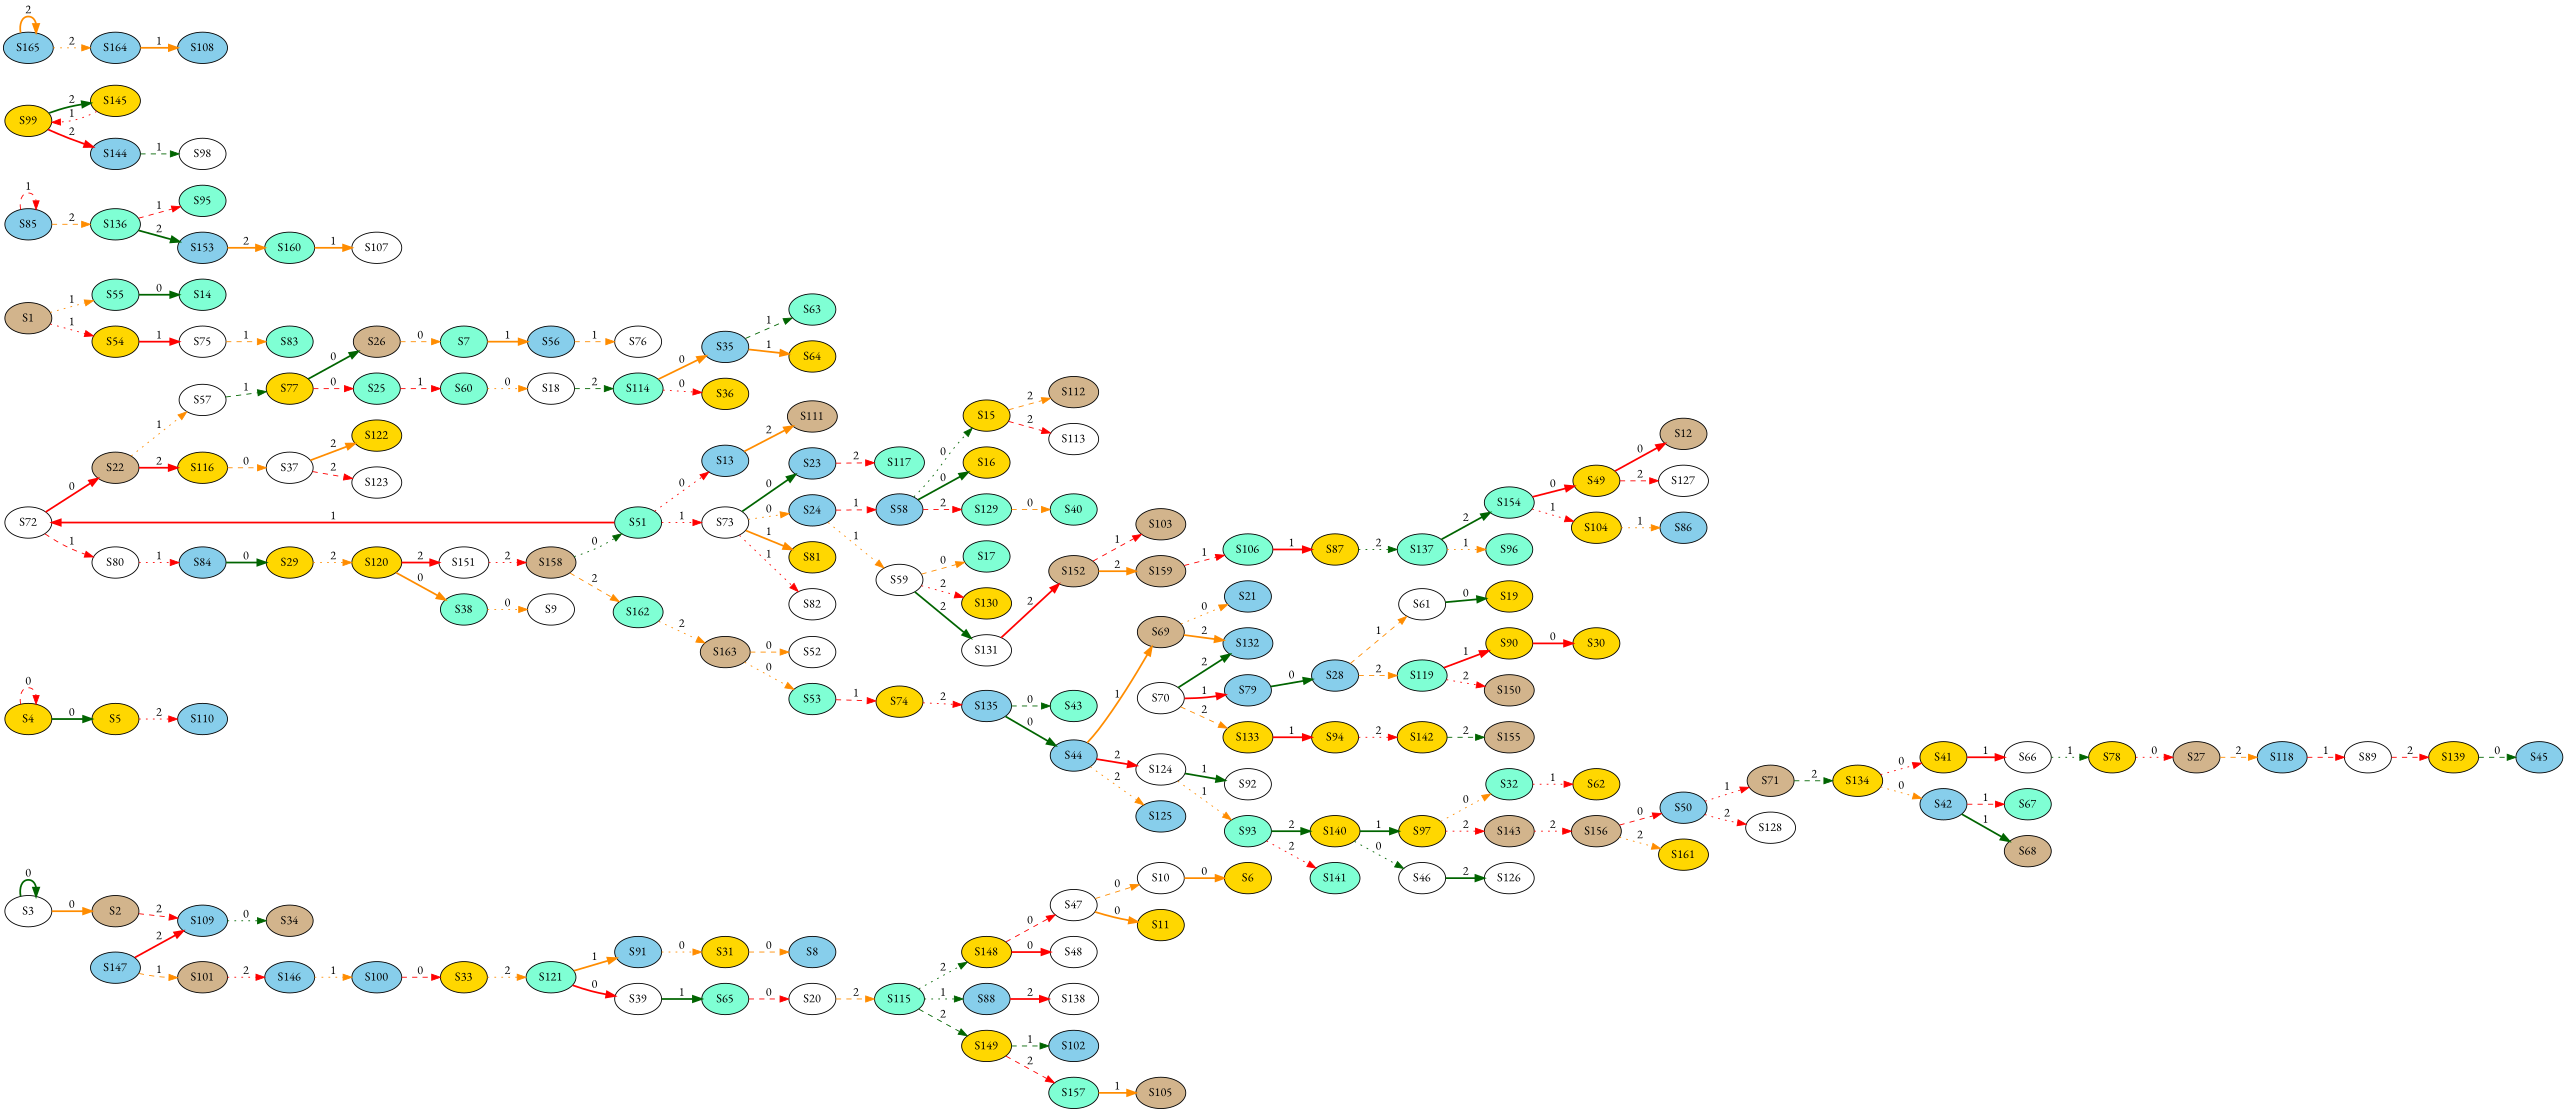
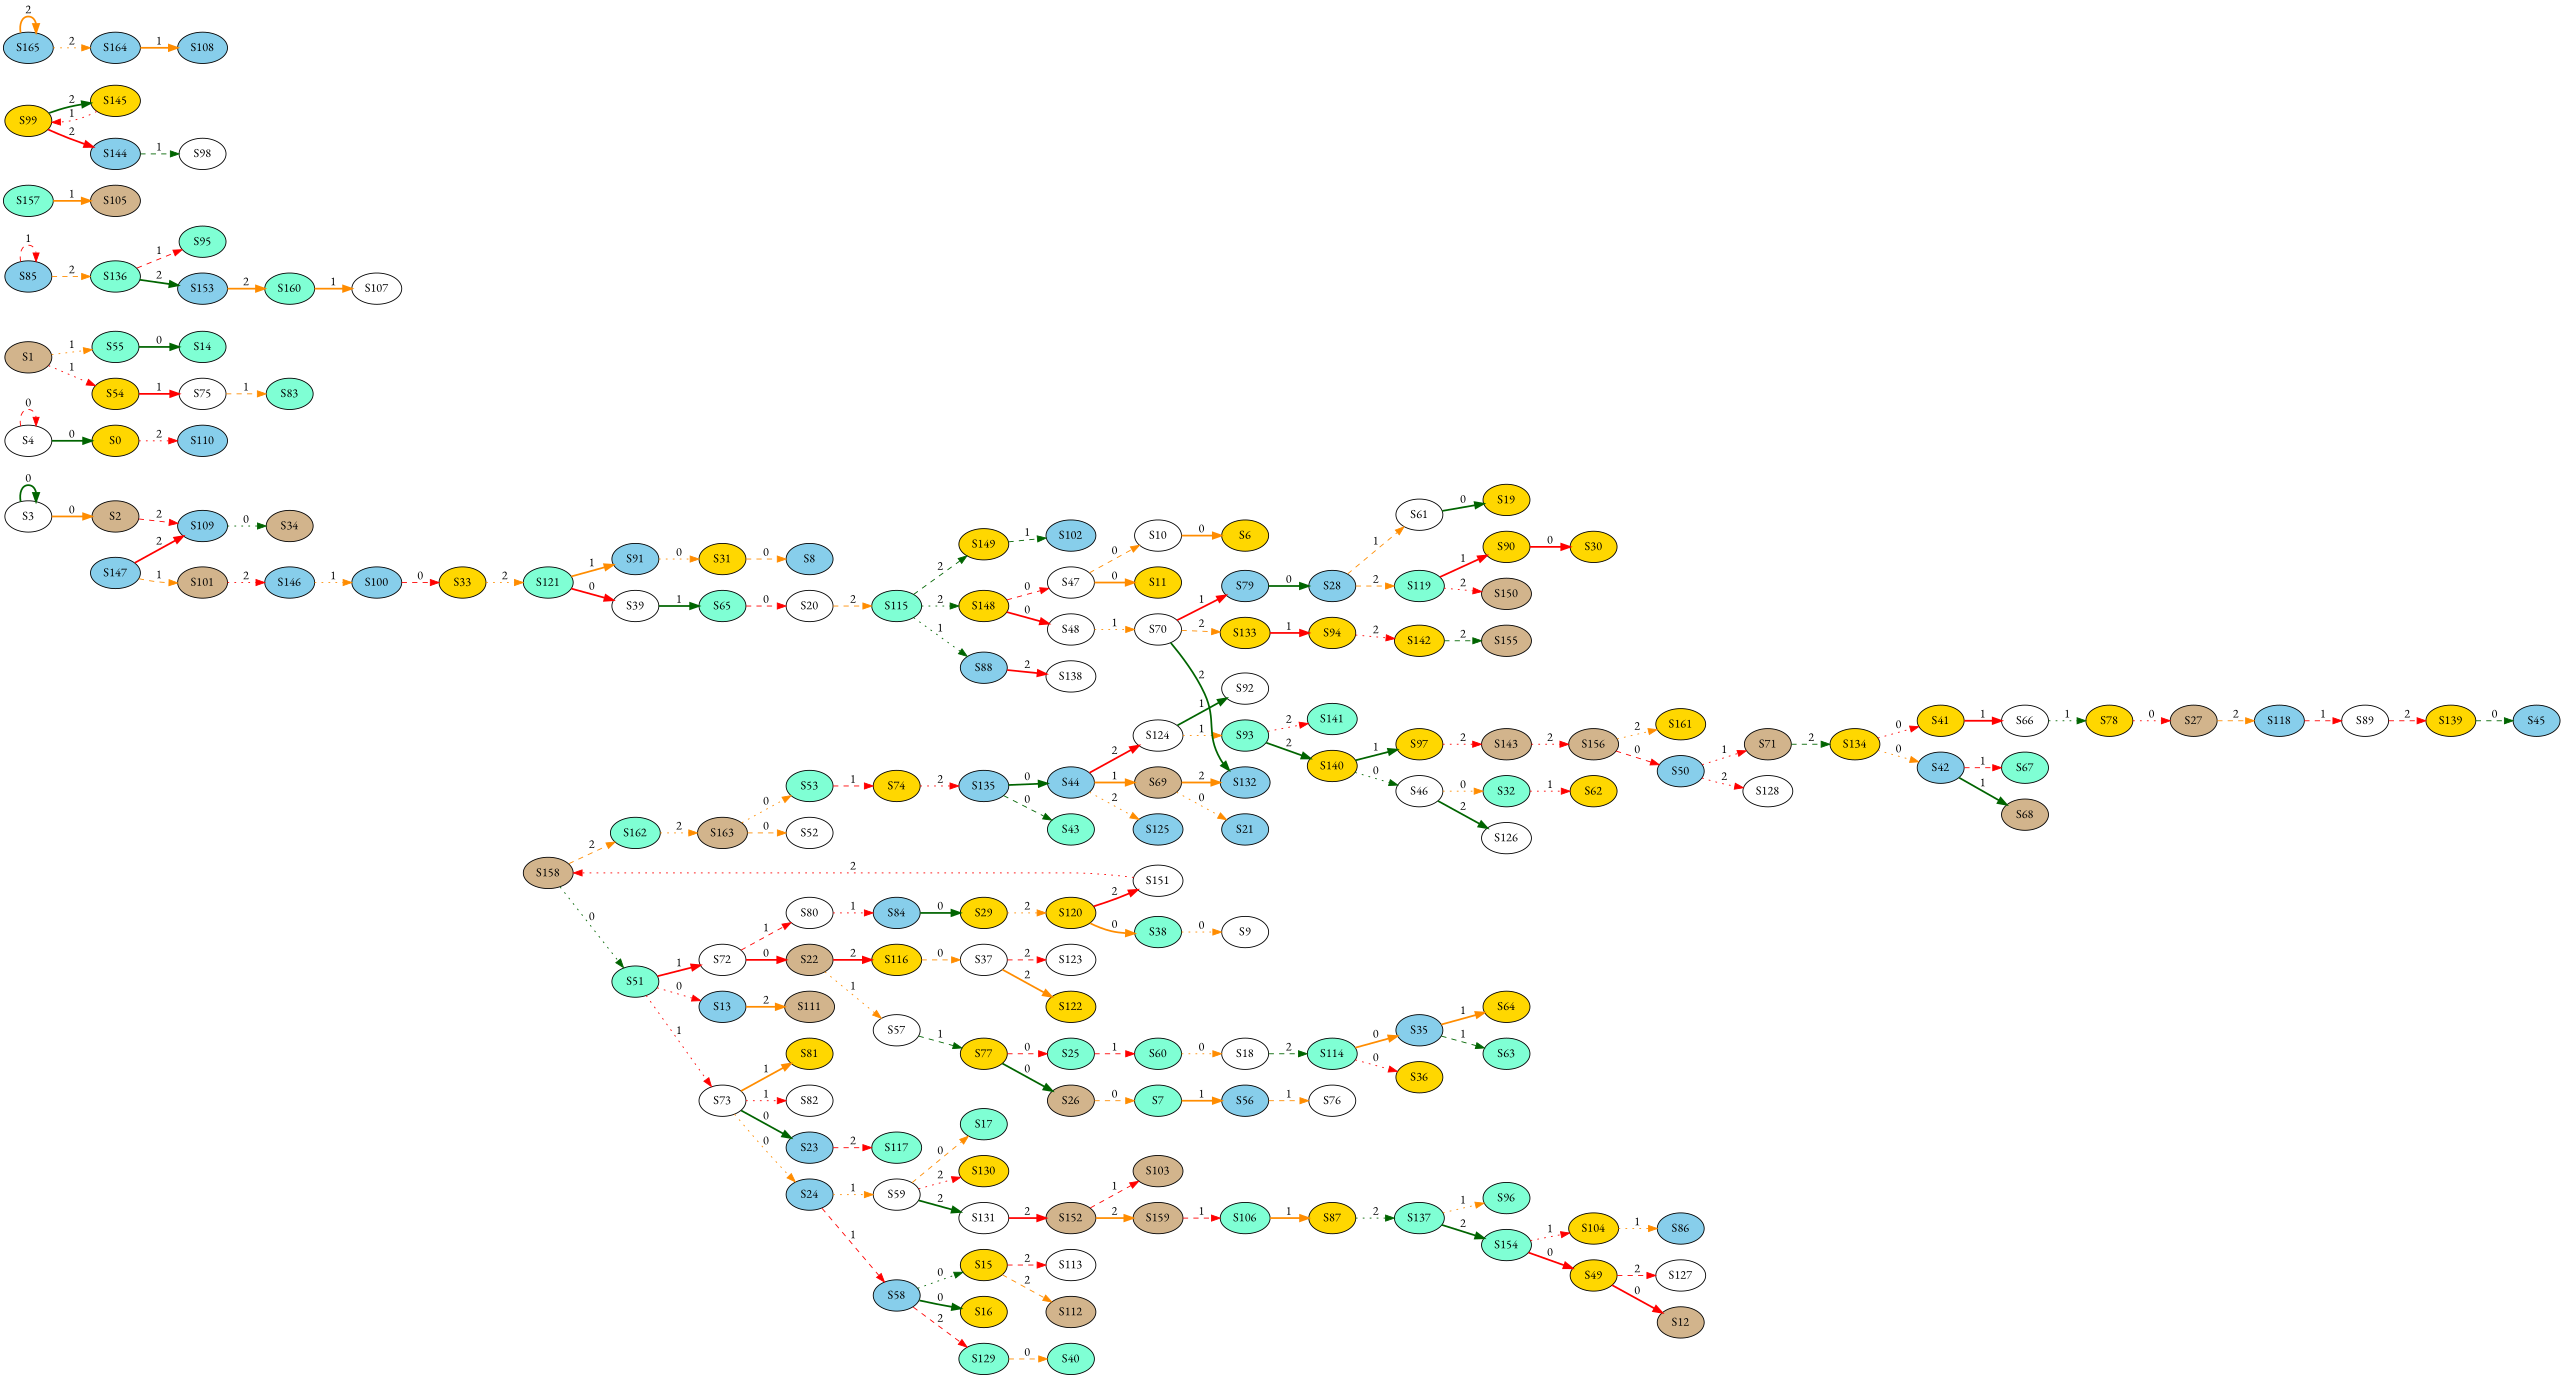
edge "S106" -> "S87": color red -> darkorange
edge "S48" -> "S70": added, label "1"
node "S4": fillcolor gold -> white
node "S5": label "S5" -> "S0"
edge "S97" -> "S32": now "S46" -> "S32"
edge "S149" -> "S157": removed, label "2"
